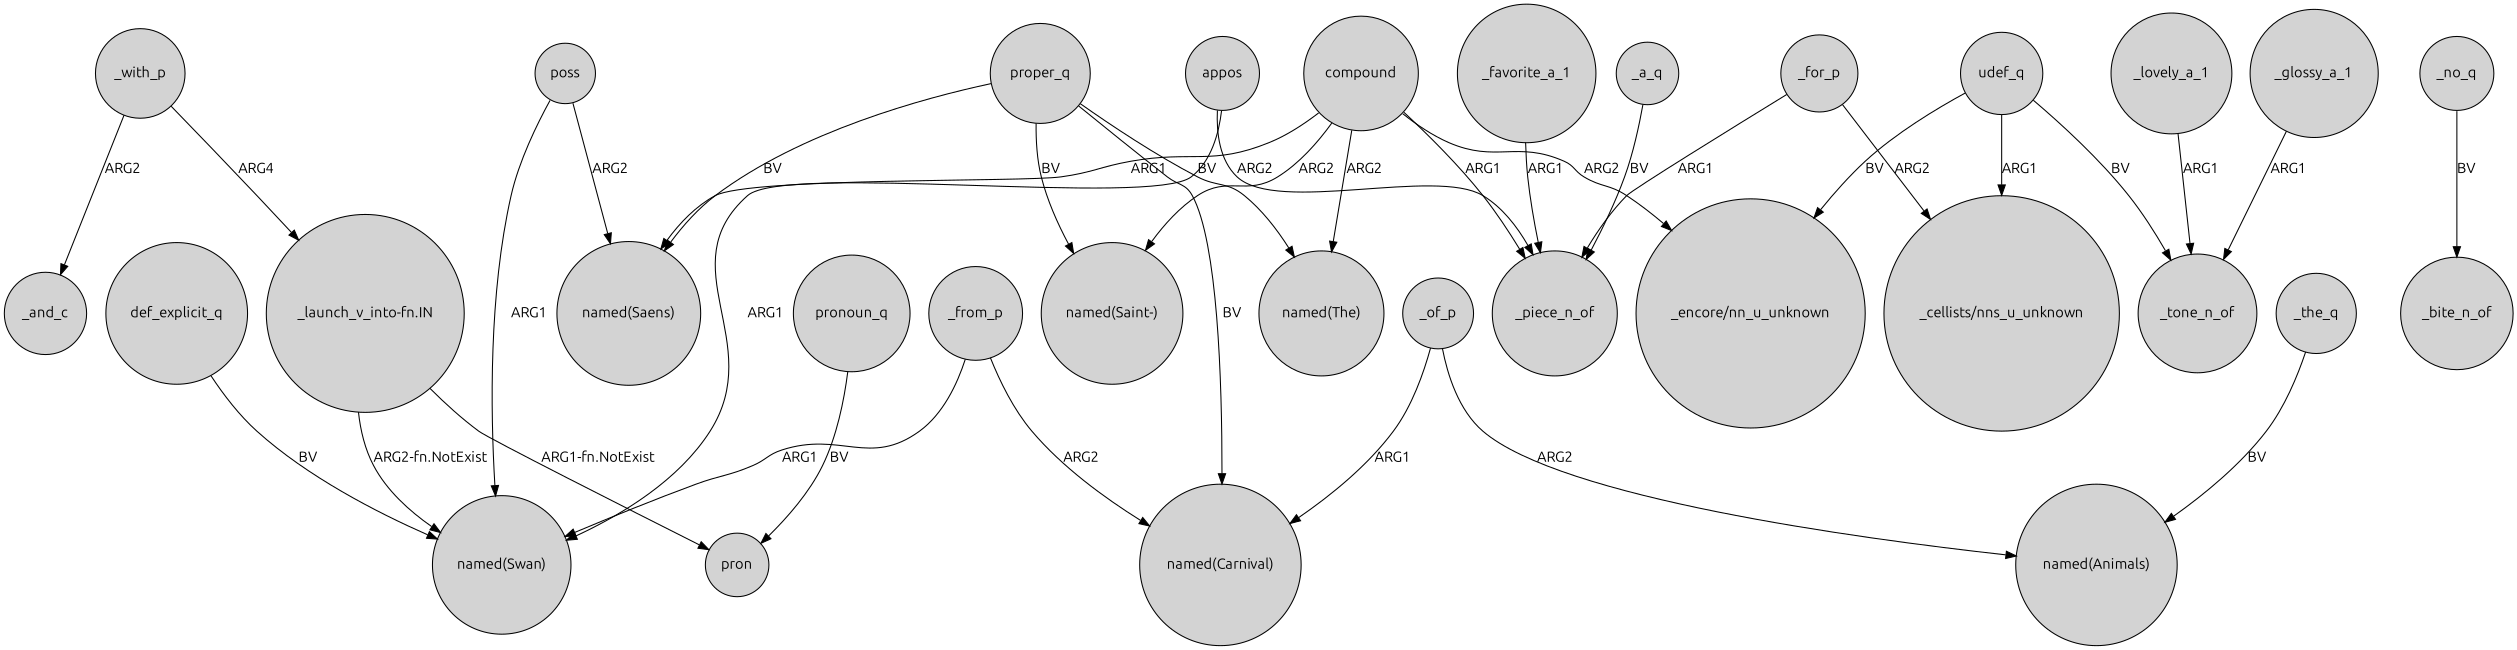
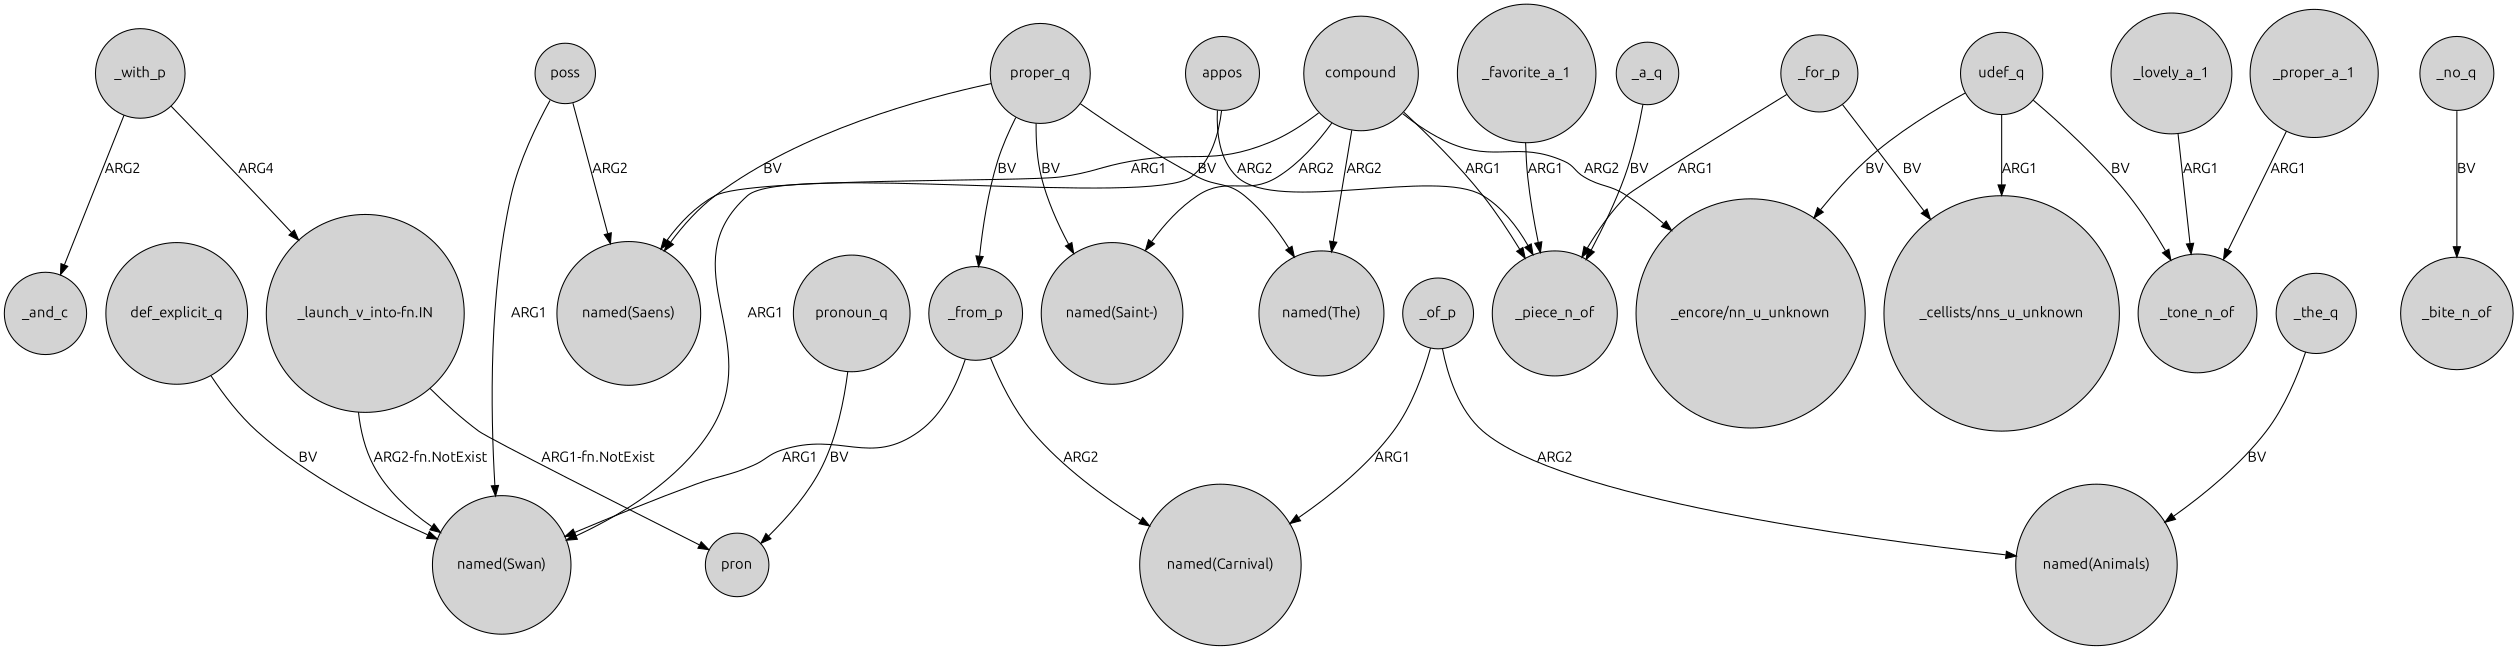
node "_glossy_a_1": label "_glossy_a_1" -> "_proper_a_1"
edge "_for_p" -> "_cellists/nns_u_unknown": label "ARG2" -> "BV"
edge "proper_q" -> "named(Carnival)": now "proper_q" -> "_from_p"
